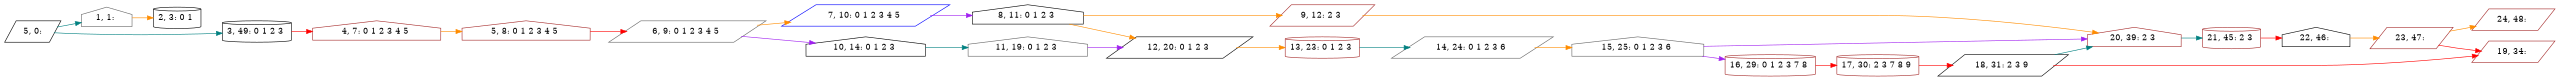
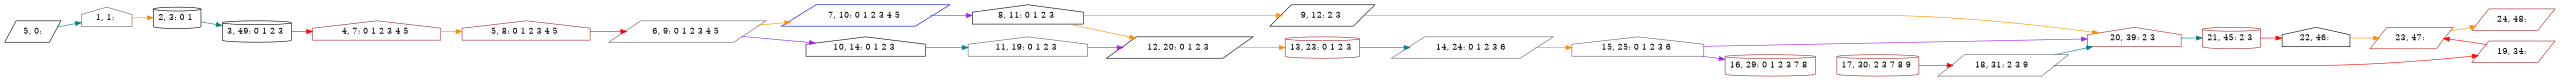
node "9, 12: 2 3": color brown -> black
edge "5, 0:" -> "3, 49: 0 1 2 3": now "2, 3: 0 1" -> "3, 49: 0 1 2 3"
edge "23, 47:" -> "19, 34:": reversed
edge "16, 29: 0 1 2 3 7 8" -> "17, 30: 2 3 7 8 9": removed
node "18, 31: 2 3 9": color black -> gray40
